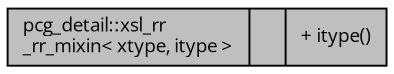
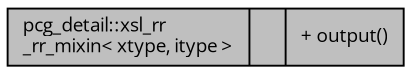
node "pcg_detail::xsl_rr": text "+ itype()" -> "+ output()"
